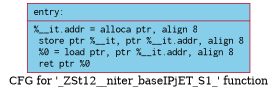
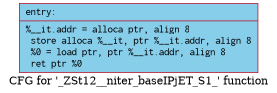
node "entry:": text "store ptr %__it, ptr %__it.addr, align 8" -> "store alloca %__it, ptr %__it.addr, align 8"
